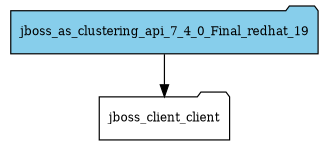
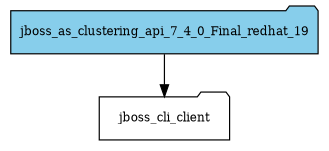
node "jboss_client_client": label "jboss_client_client" -> "jboss_cli_client"
